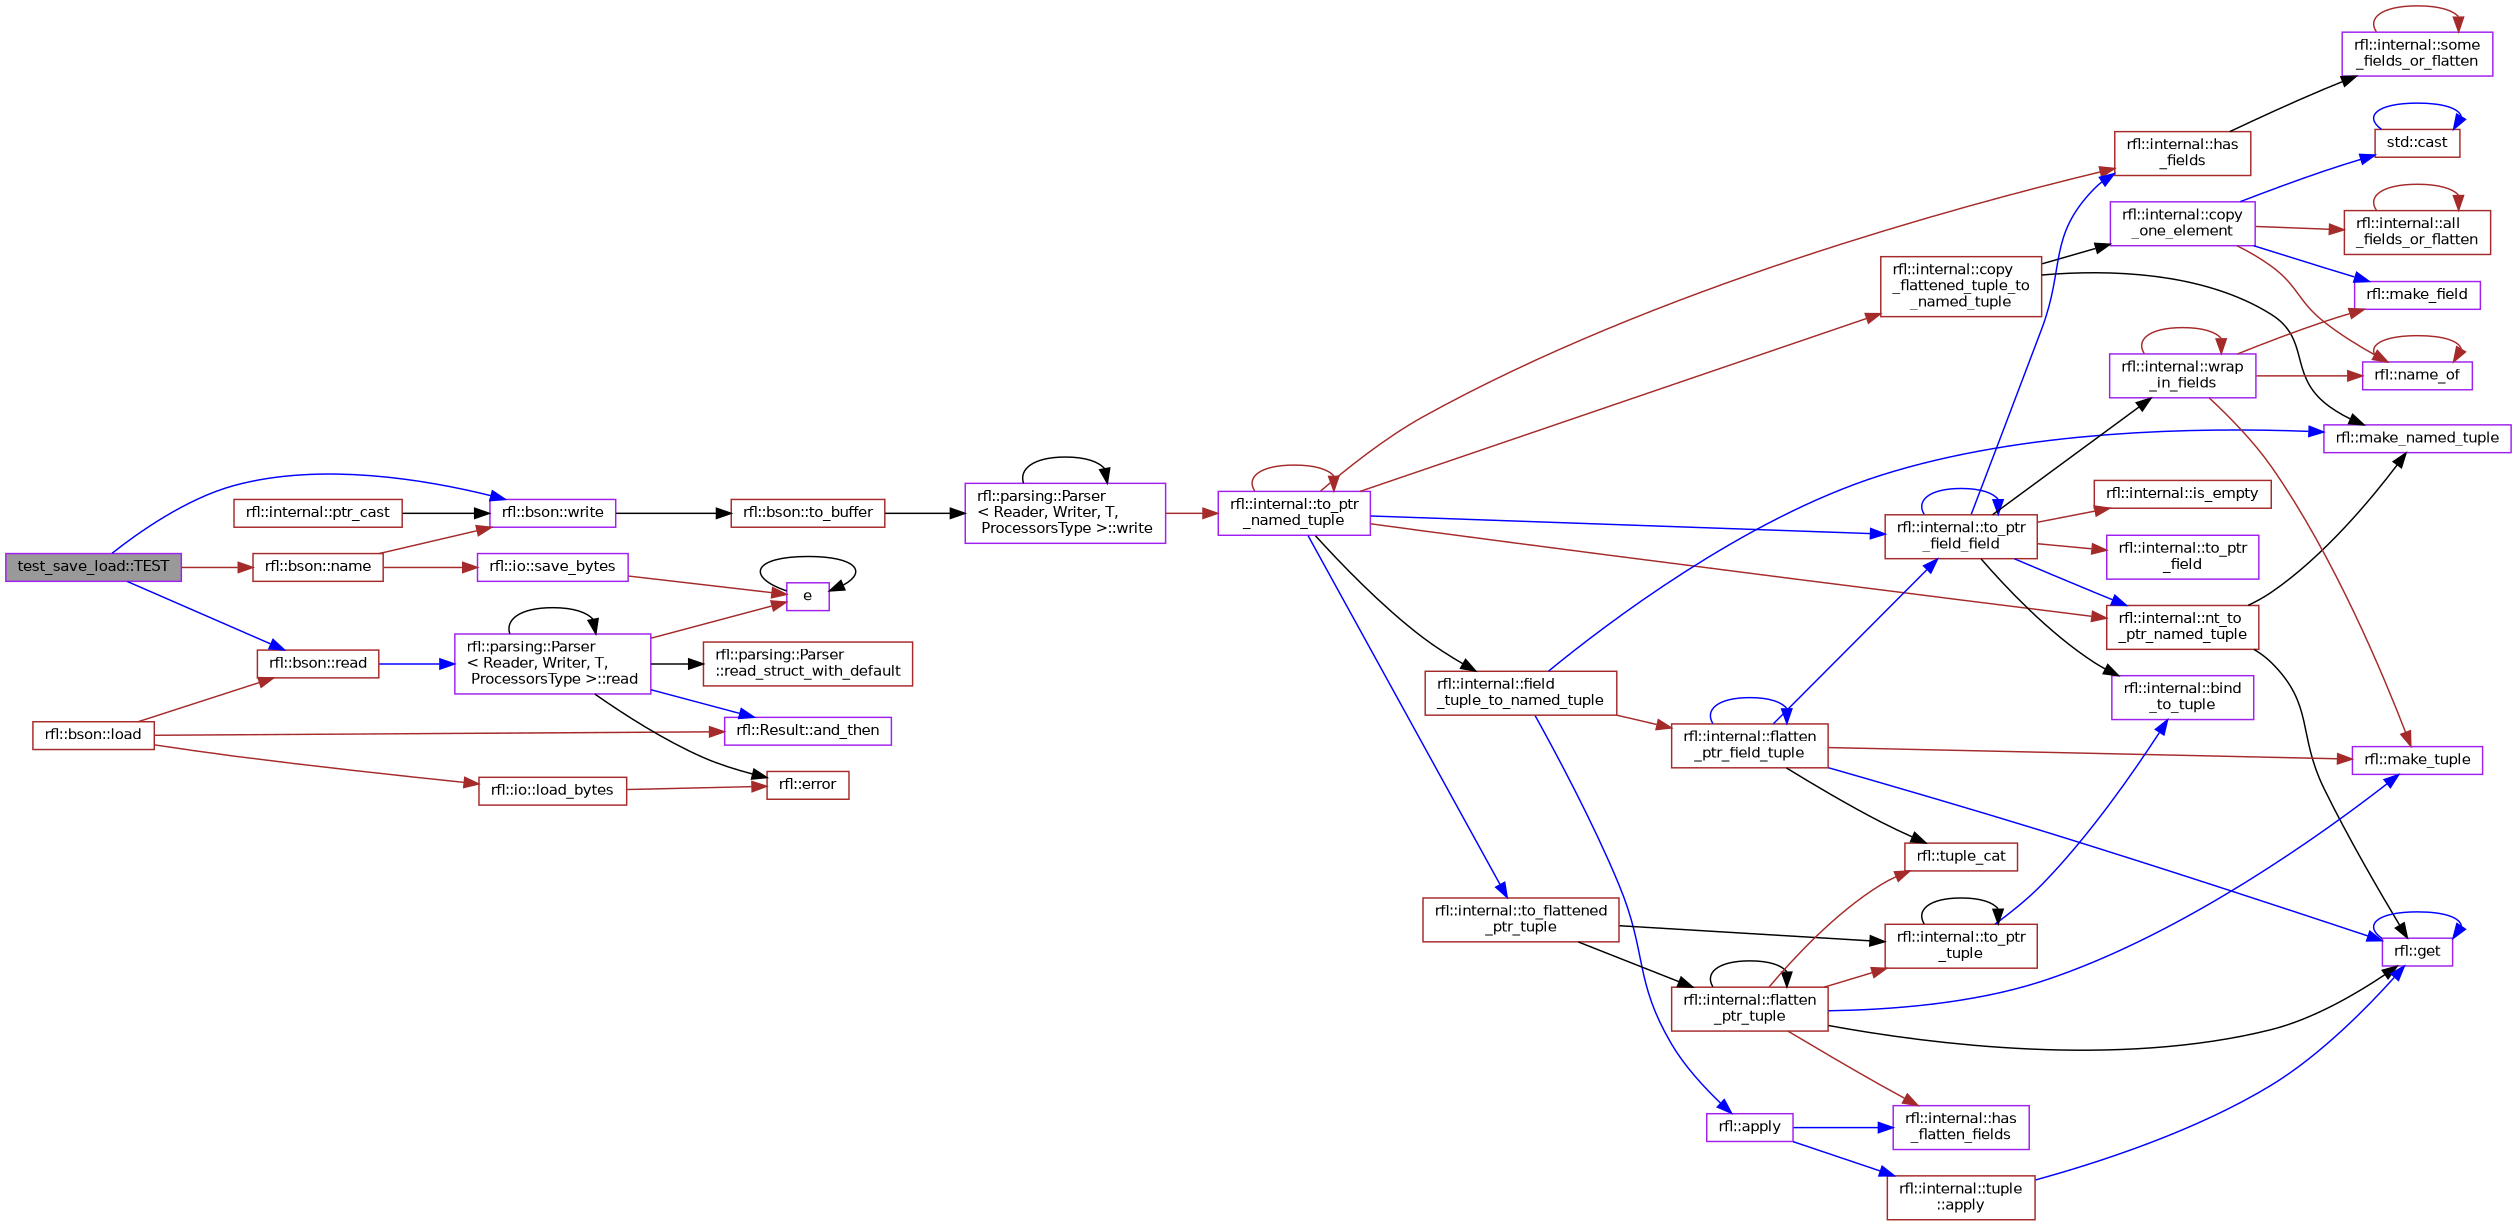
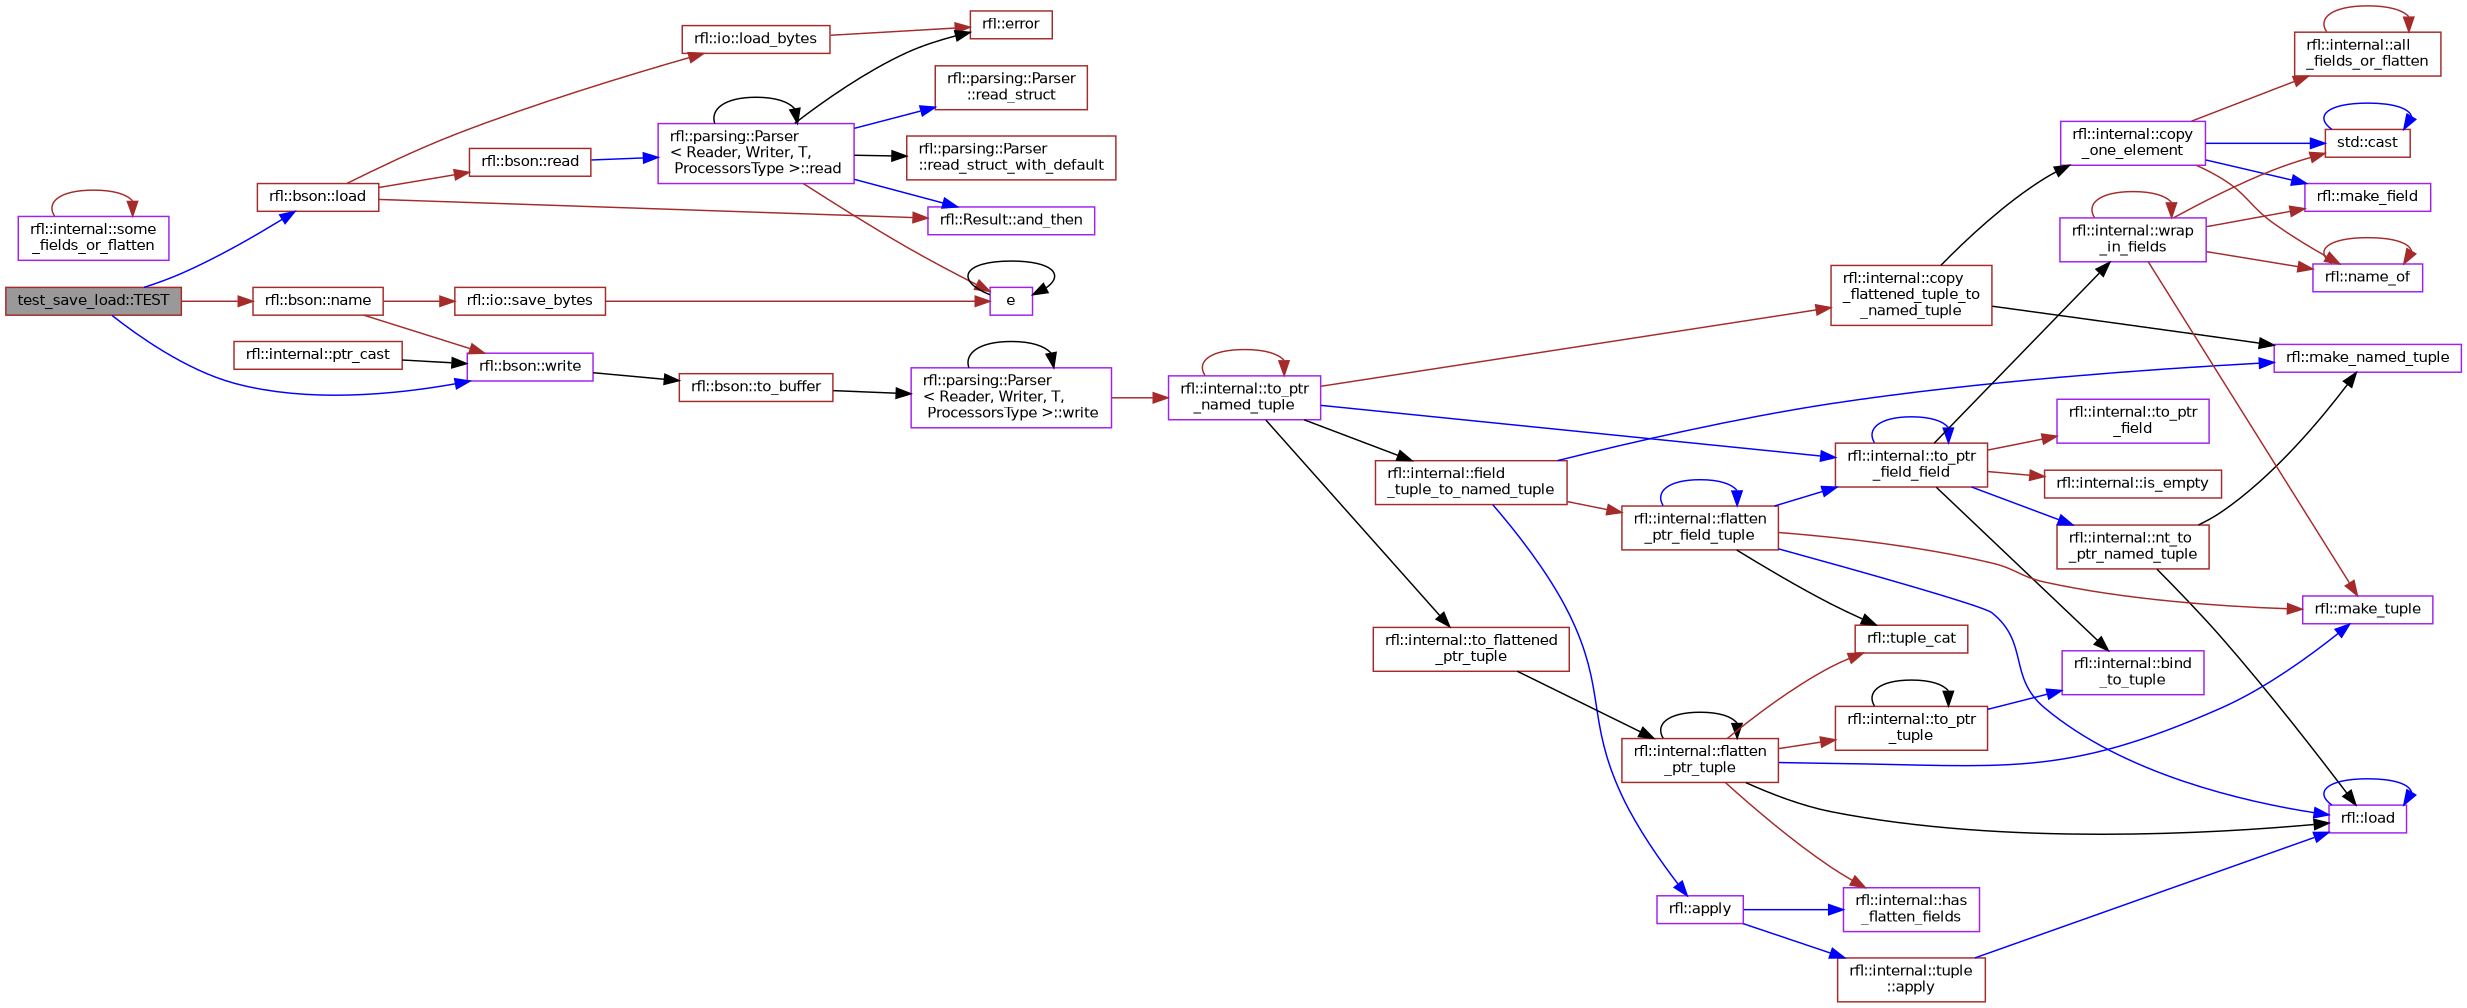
node "rfl::parsing::Parser ::read_struct": added
node "rfl::internal::has _fields": removed
edge "rfl::internal::wrap _in_fields" -> "std::cast": added
node "test_save_load::TEST": color purple -> brown
node "rfl::io::save_bytes": color purple -> brown
edge "rfl::internal::to_ptr _named_tuple" -> "rfl::internal::nt_to _ptr_named_tuple": removed
edge "test_save_load::TEST" -> "rfl::bson::read": now "test_save_load::TEST" -> "rfl::bson::load"
edge "rfl::internal::to_ptr _named_tuple" -> "rfl::internal::to_flattened _ptr_tuple": color blue -> black
edge "rfl::internal::to_flattened _ptr_tuple" -> "rfl::internal::to_ptr _tuple": removed
node "rfl::get": label "rfl::get" -> "rfl::load"
